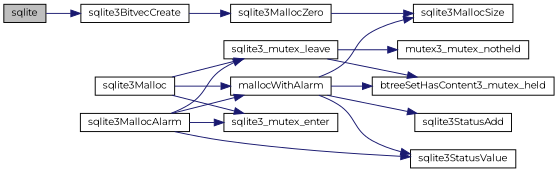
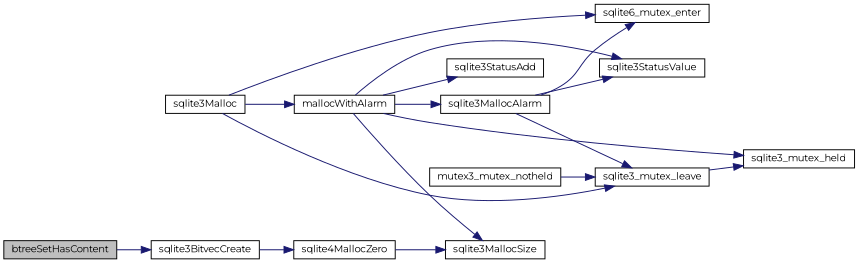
node "sqlite": label "sqlite" -> "btreeSetHasContent"
node "sqlite3MallocZero": label "sqlite3MallocZero" -> "sqlite4MallocZero"
edge "sqlite3_mutex_leave" -> "mutex3_mutex_notheld": reversed
node "btreeSetHasContent3_mutex_held": label "btreeSetHasContent3_mutex_held" -> "sqlite3_mutex_held"
edge "sqlite3MallocAlarm" -> "mallocWithAlarm": reversed
node "sqlite3_mutex_enter": label "sqlite3_mutex_enter" -> "sqlite6_mutex_enter"
